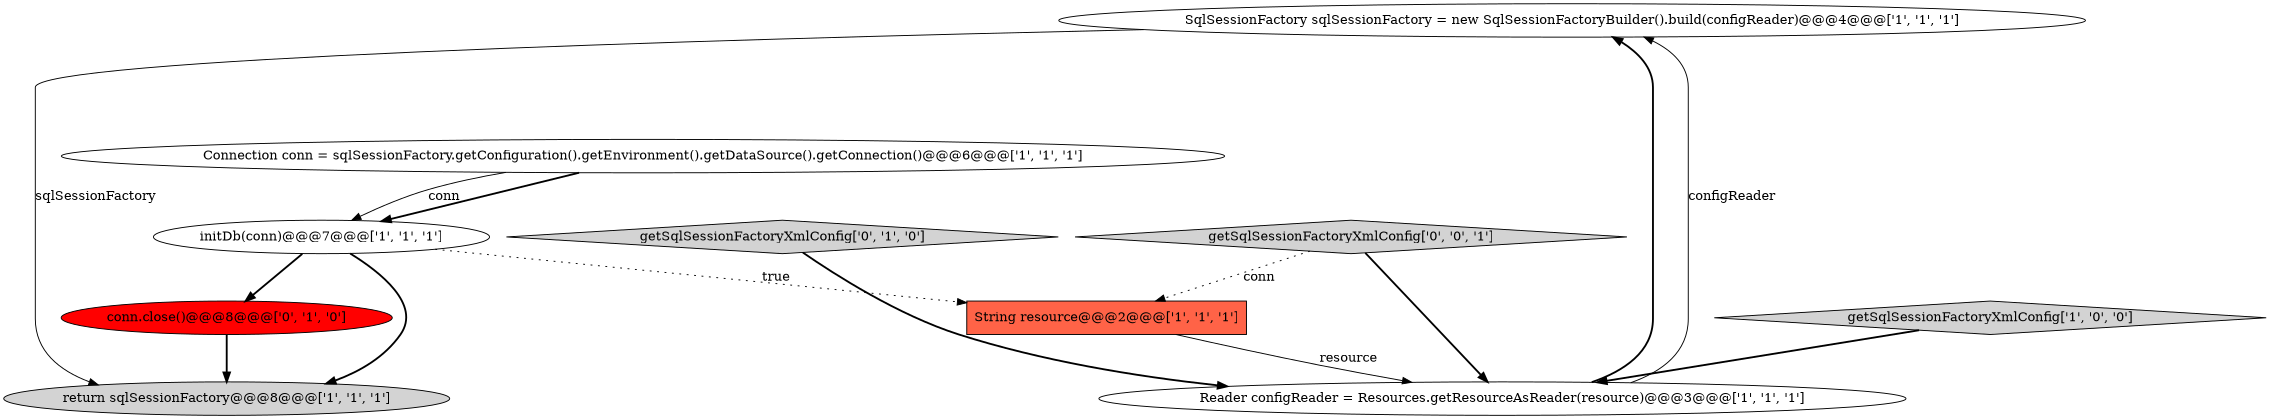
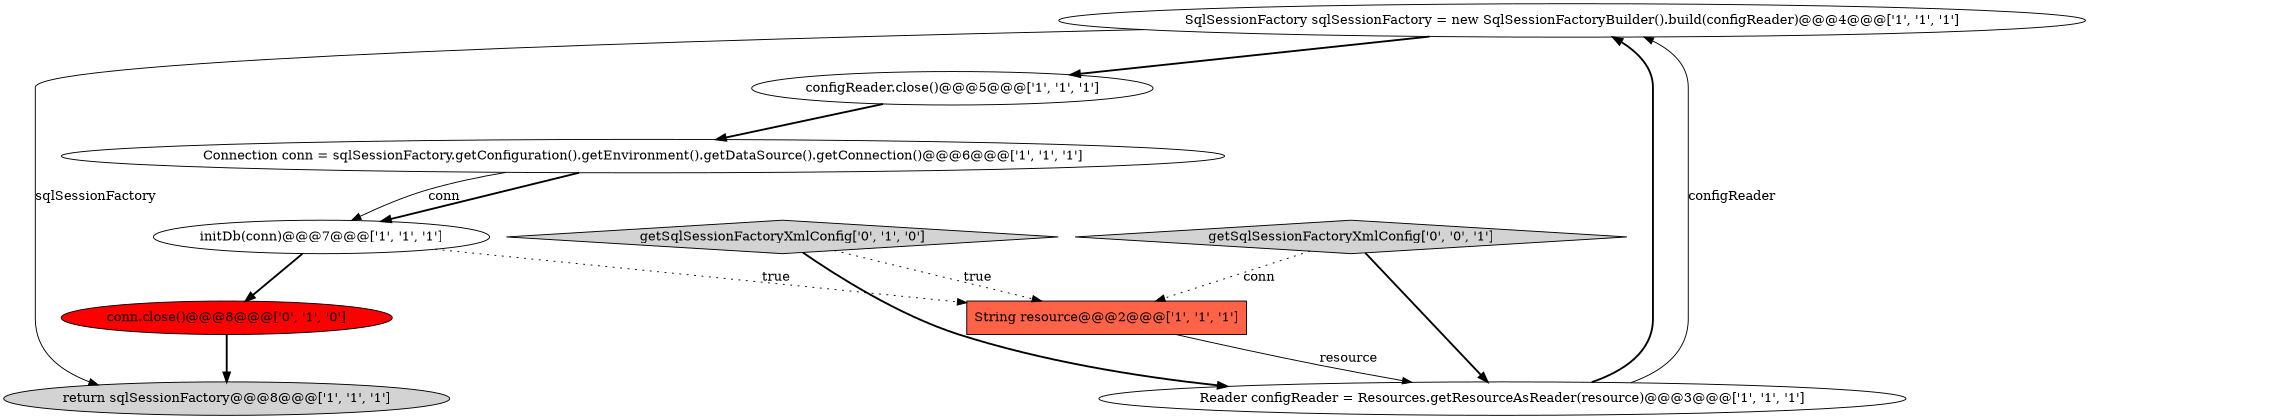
node "configReader.close()@@@5@@@['1', '1', '1']": added
edge "getSqlSessionFactoryXmlConfig['0', '1', '0']" -> "String resource@@@2@@@['1', '1', '1']": added, label "true"
node "getSqlSessionFactoryXmlConfig['1', '0', '0']": removed
edge "initDb(conn)@@@7@@@['1', '1', '1']" -> "return sqlSessionFactory@@@8@@@['1', '1', '1']": removed
